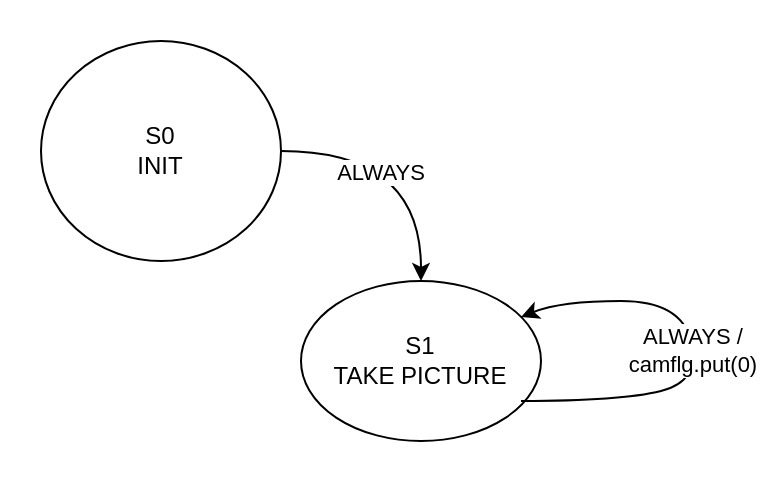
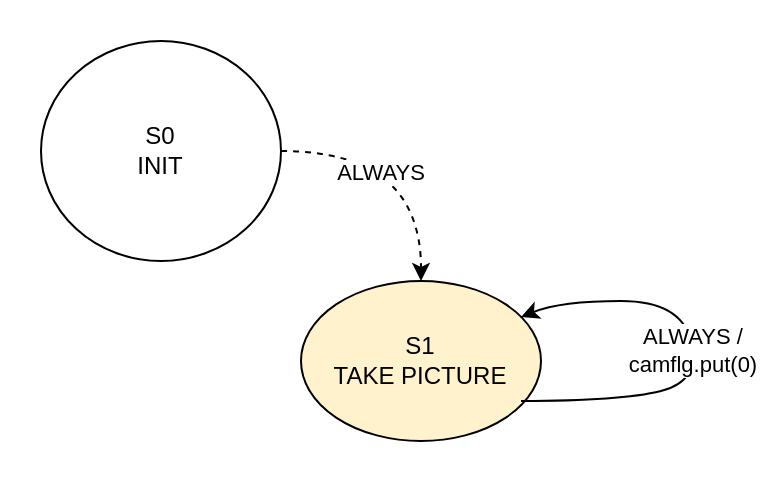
edge "S0 INIT" -> "S1 TAKE PICTURE": style solid -> dashed
node "S1 TAKE PICTURE": fillcolor #ffffff -> #fff2cc
